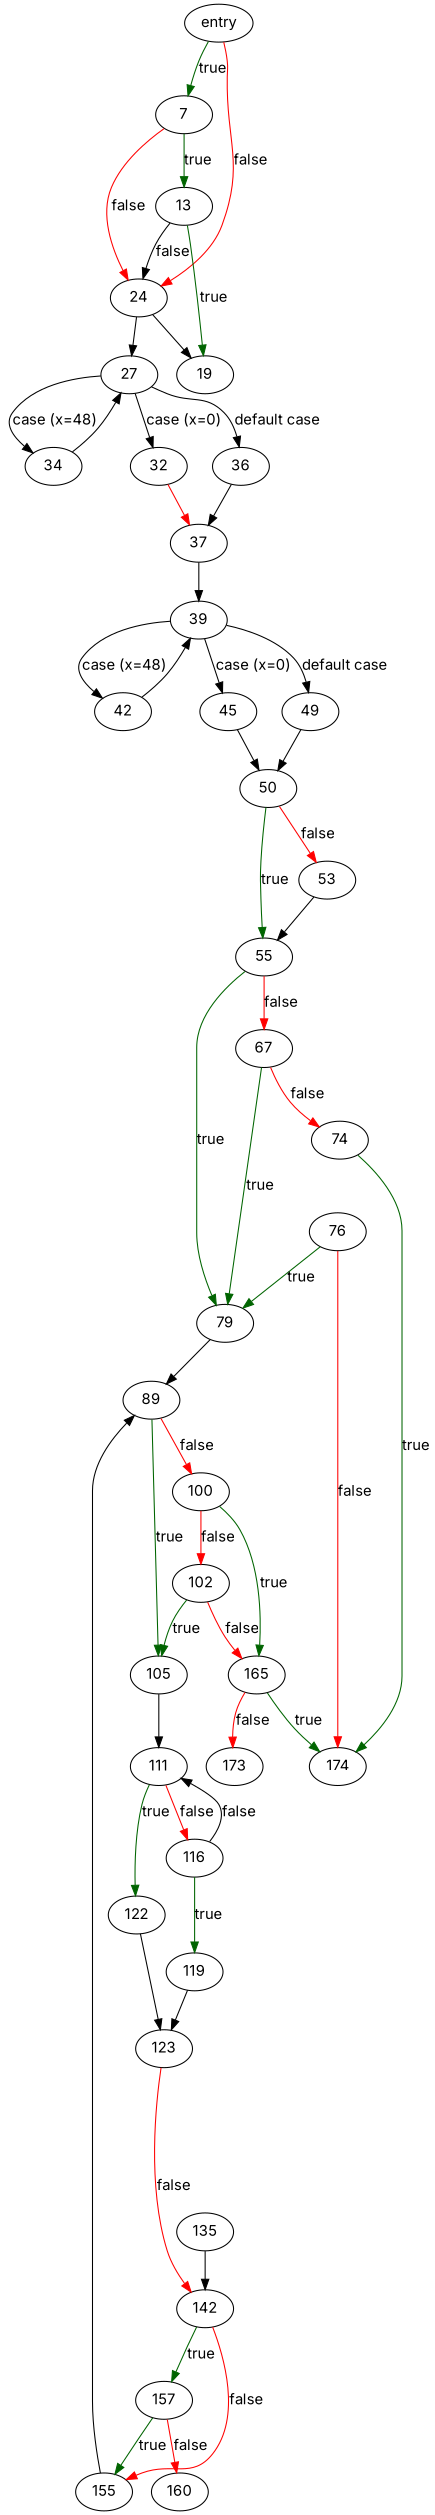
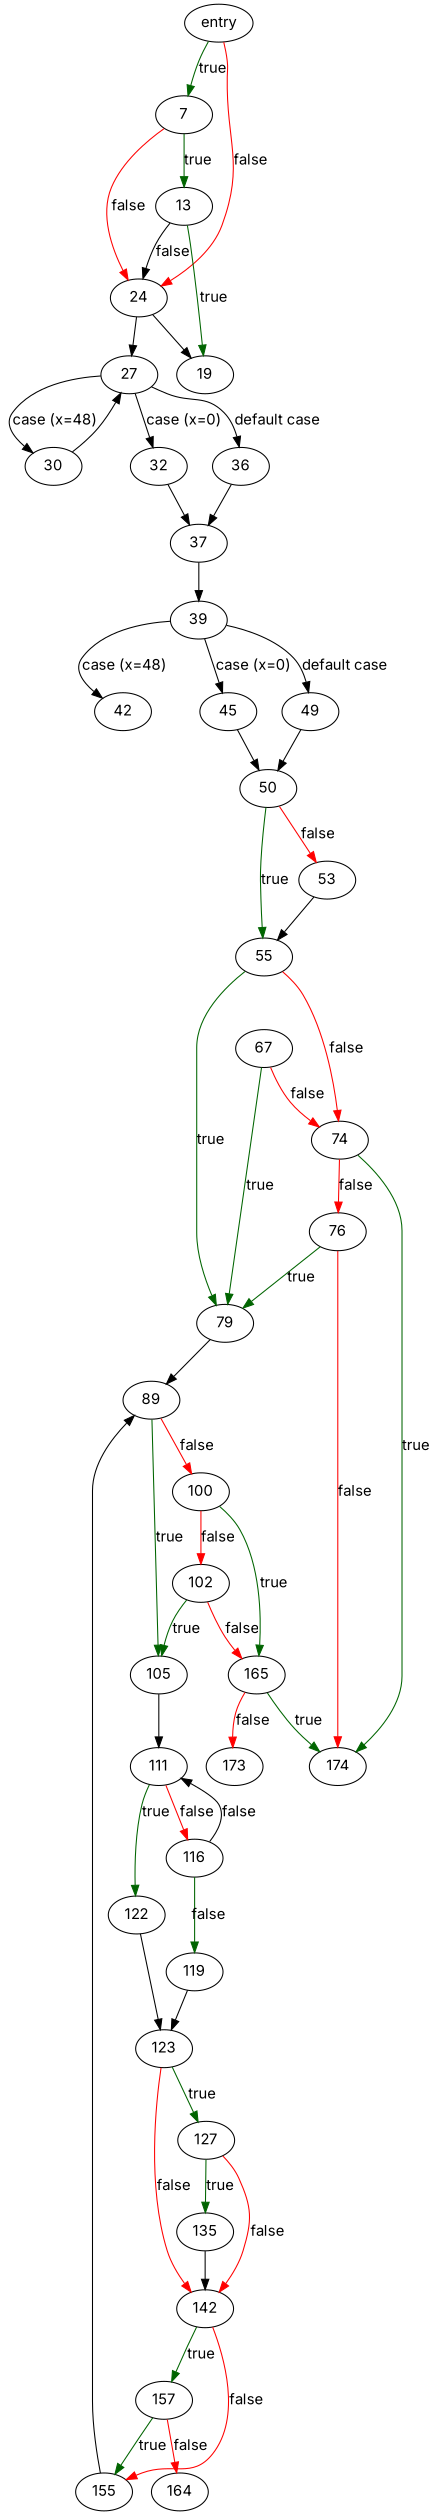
node "34": label "34" -> "30"
edge "32" -> "37": color red -> black
edge "42" -> "39": removed
edge "55" -> "67": now "55" -> "74"
edge "74" -> "76": added, label "false"
edge "116" -> "119": label "true" -> "false"
node "127": added
node "160": label "160" -> "164"
